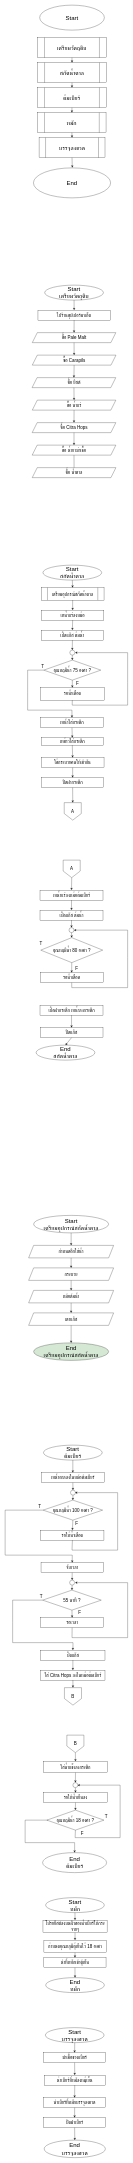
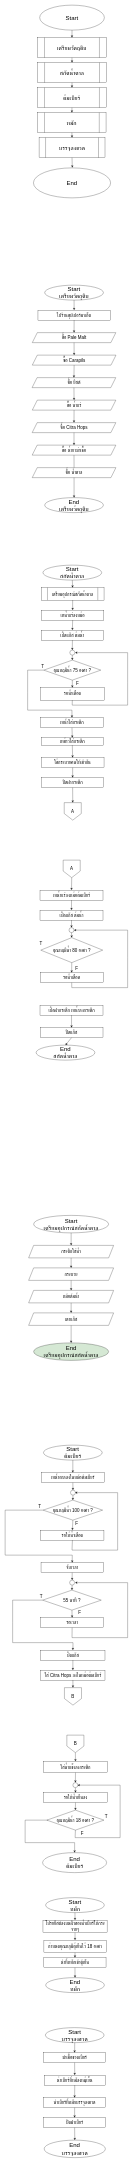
edge "Start" -> "เตรียมวัตถุดิบ": added
edge "ซื้อ น้ำตาล" -> "End เตรียมว้ตถุดิบ": added
node "End เตรียมว้ตถุดิบ": added
node "กำหนดอิกใส่น้ำ": label "กำหนดอิกใส่น้ำ" -> "กระติกใส่น้ำ"
